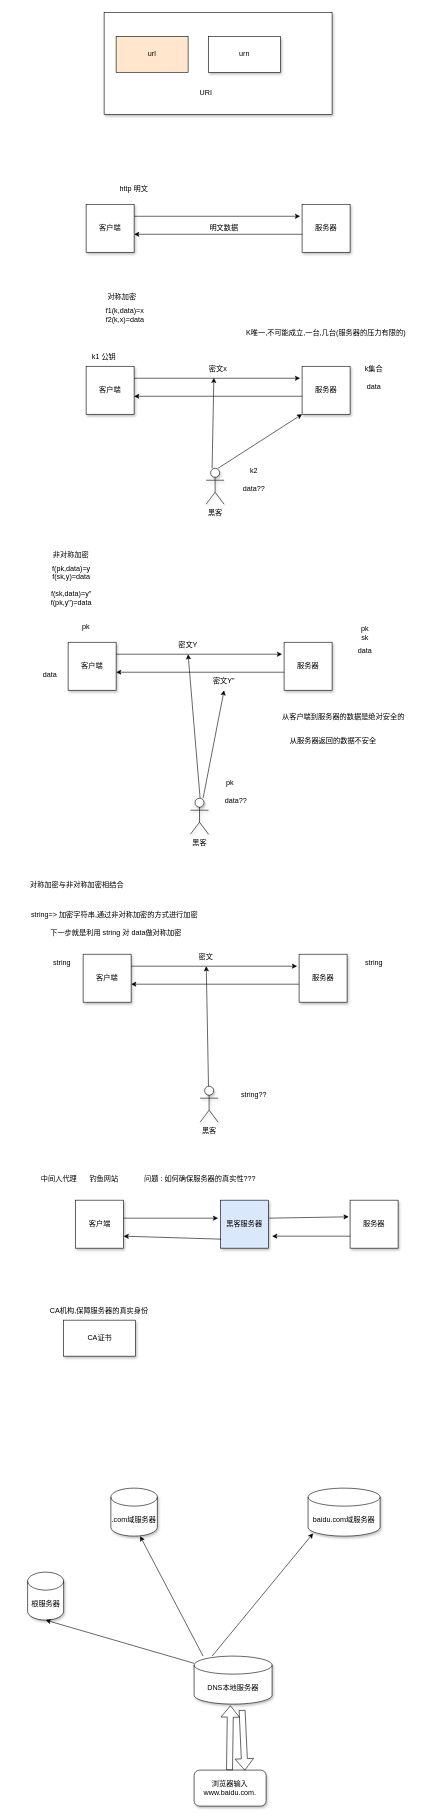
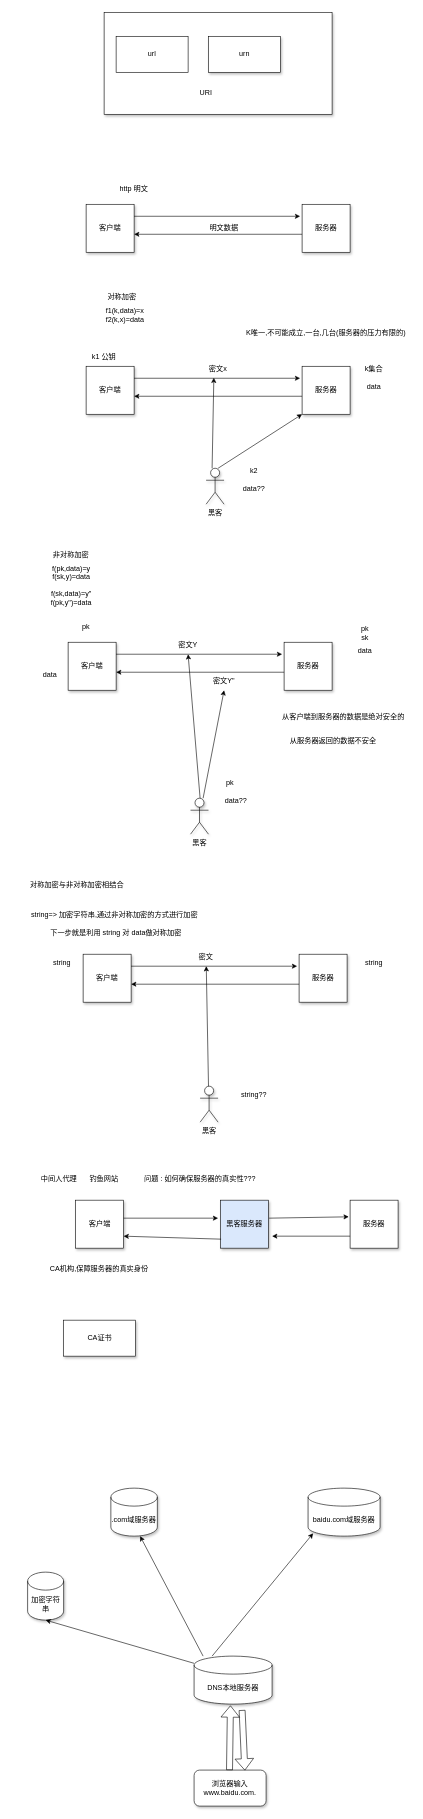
node "url": fillcolor #ffe6cc -> #ffffff
node "CA机构,保障服务器的真实身份": moved (99, 1311) -> (99, 1269)
node "根服务器": label "根服务器" -> "加密字符串"
